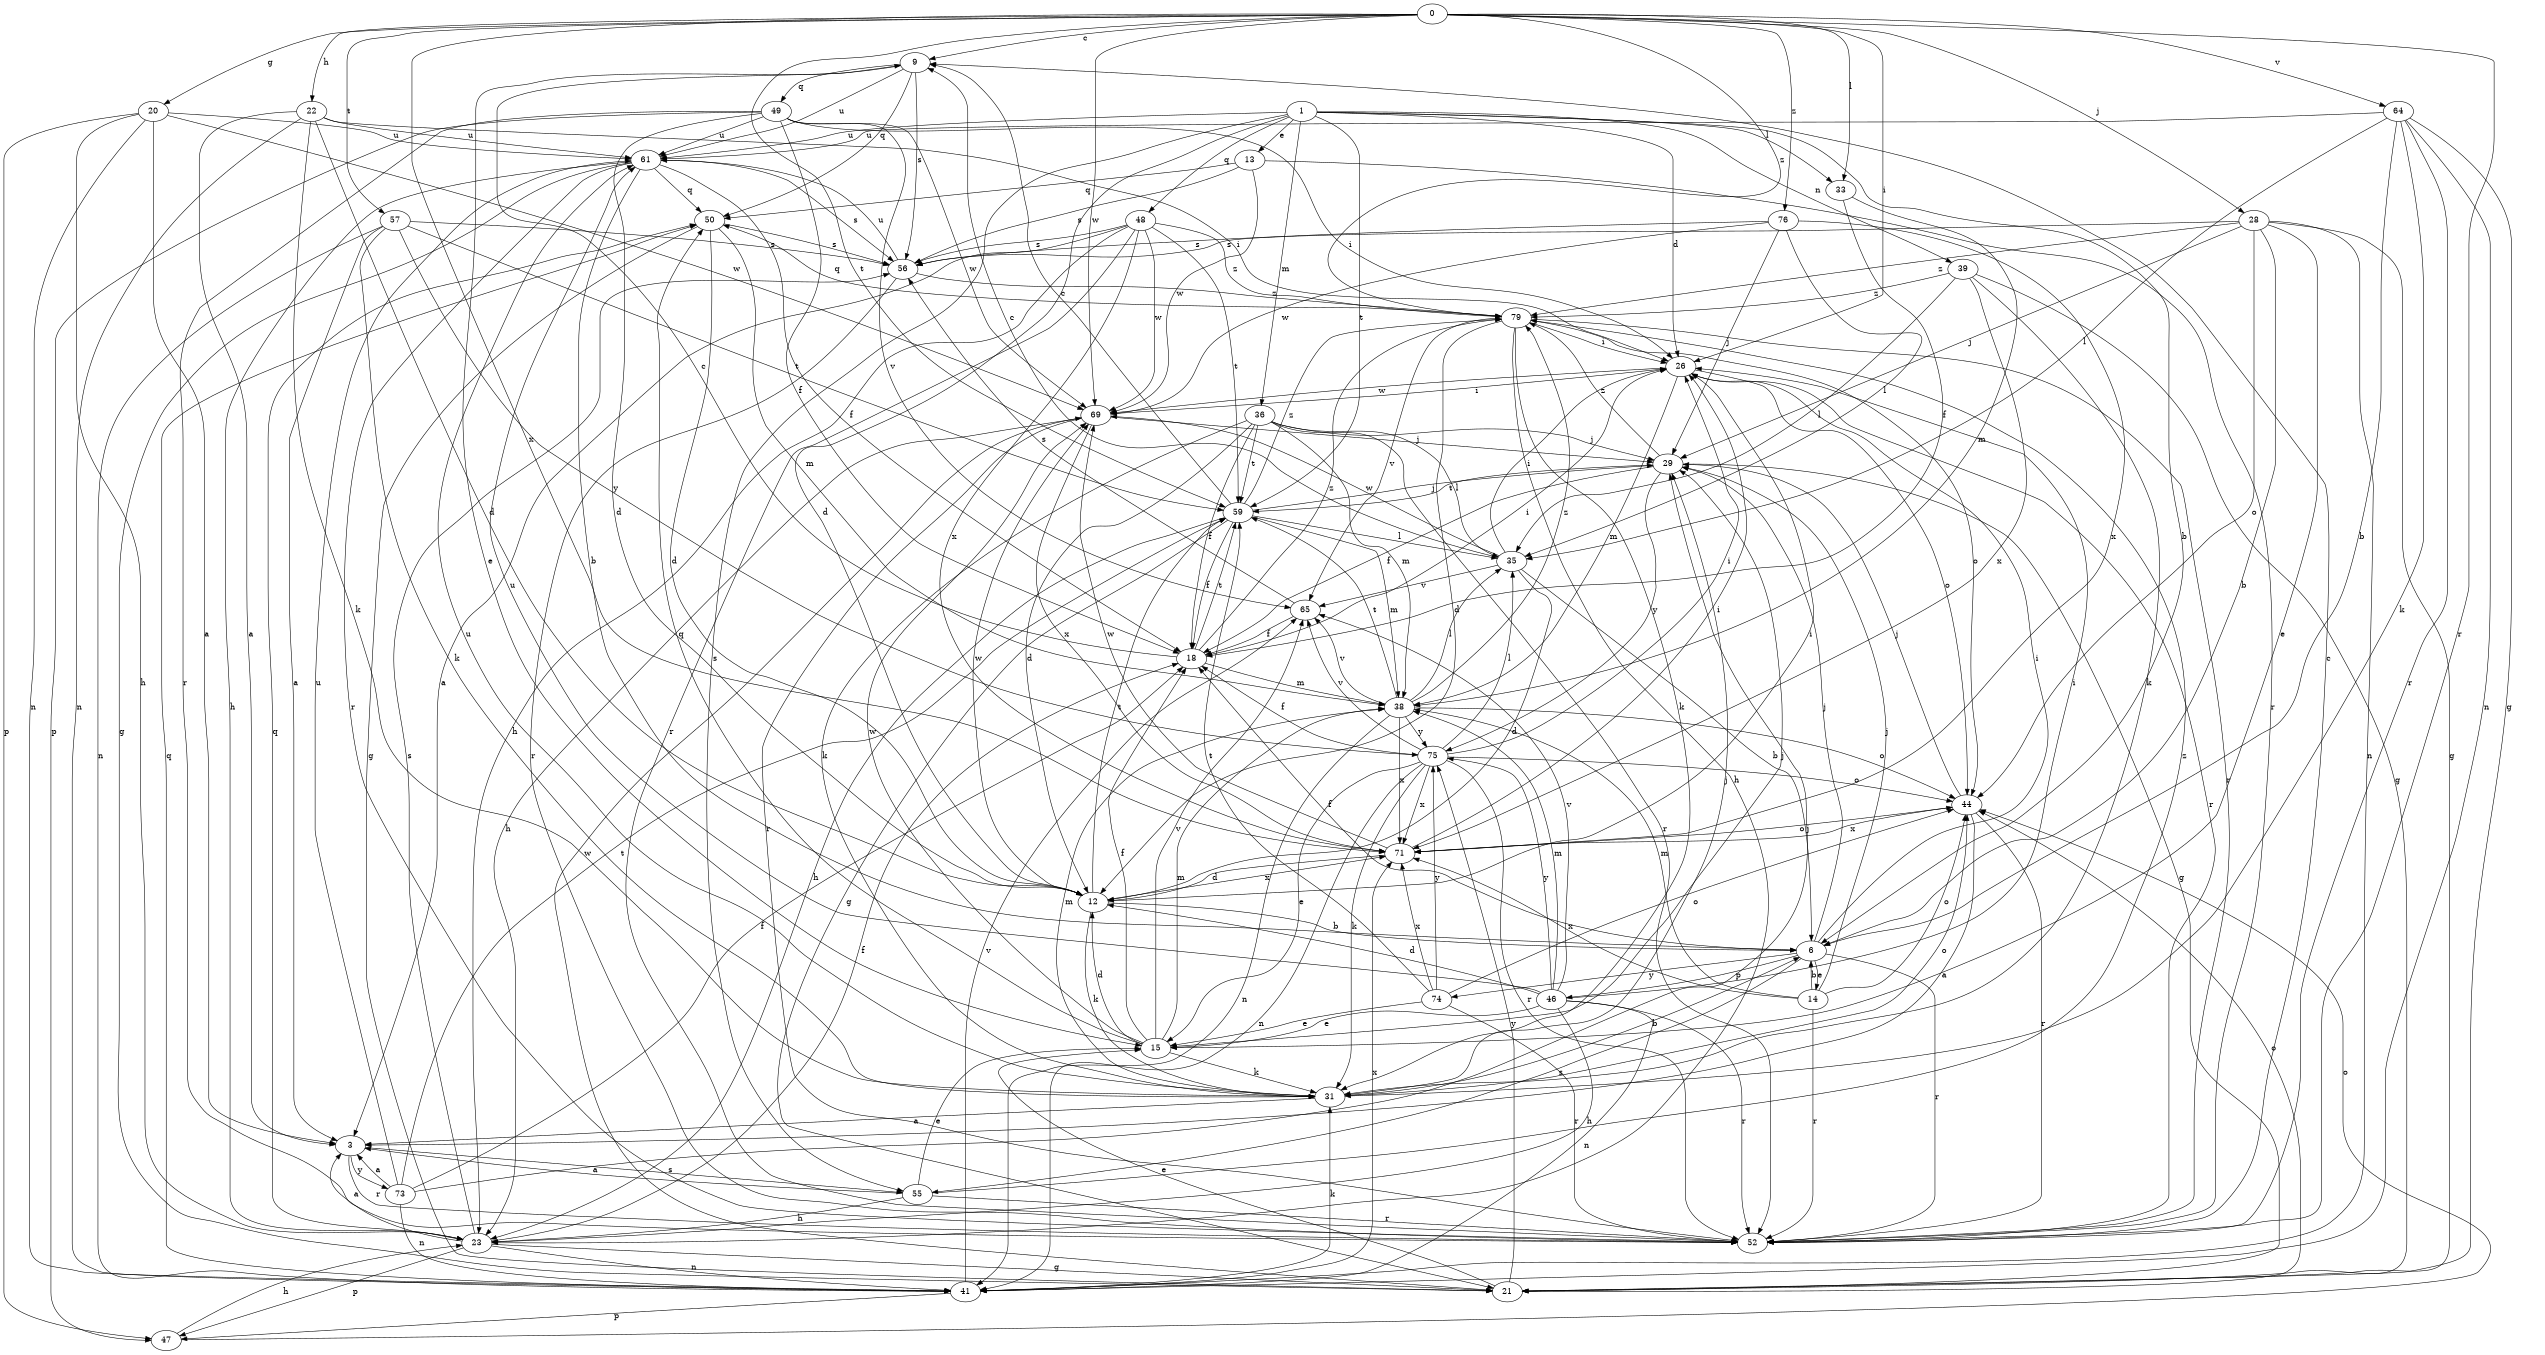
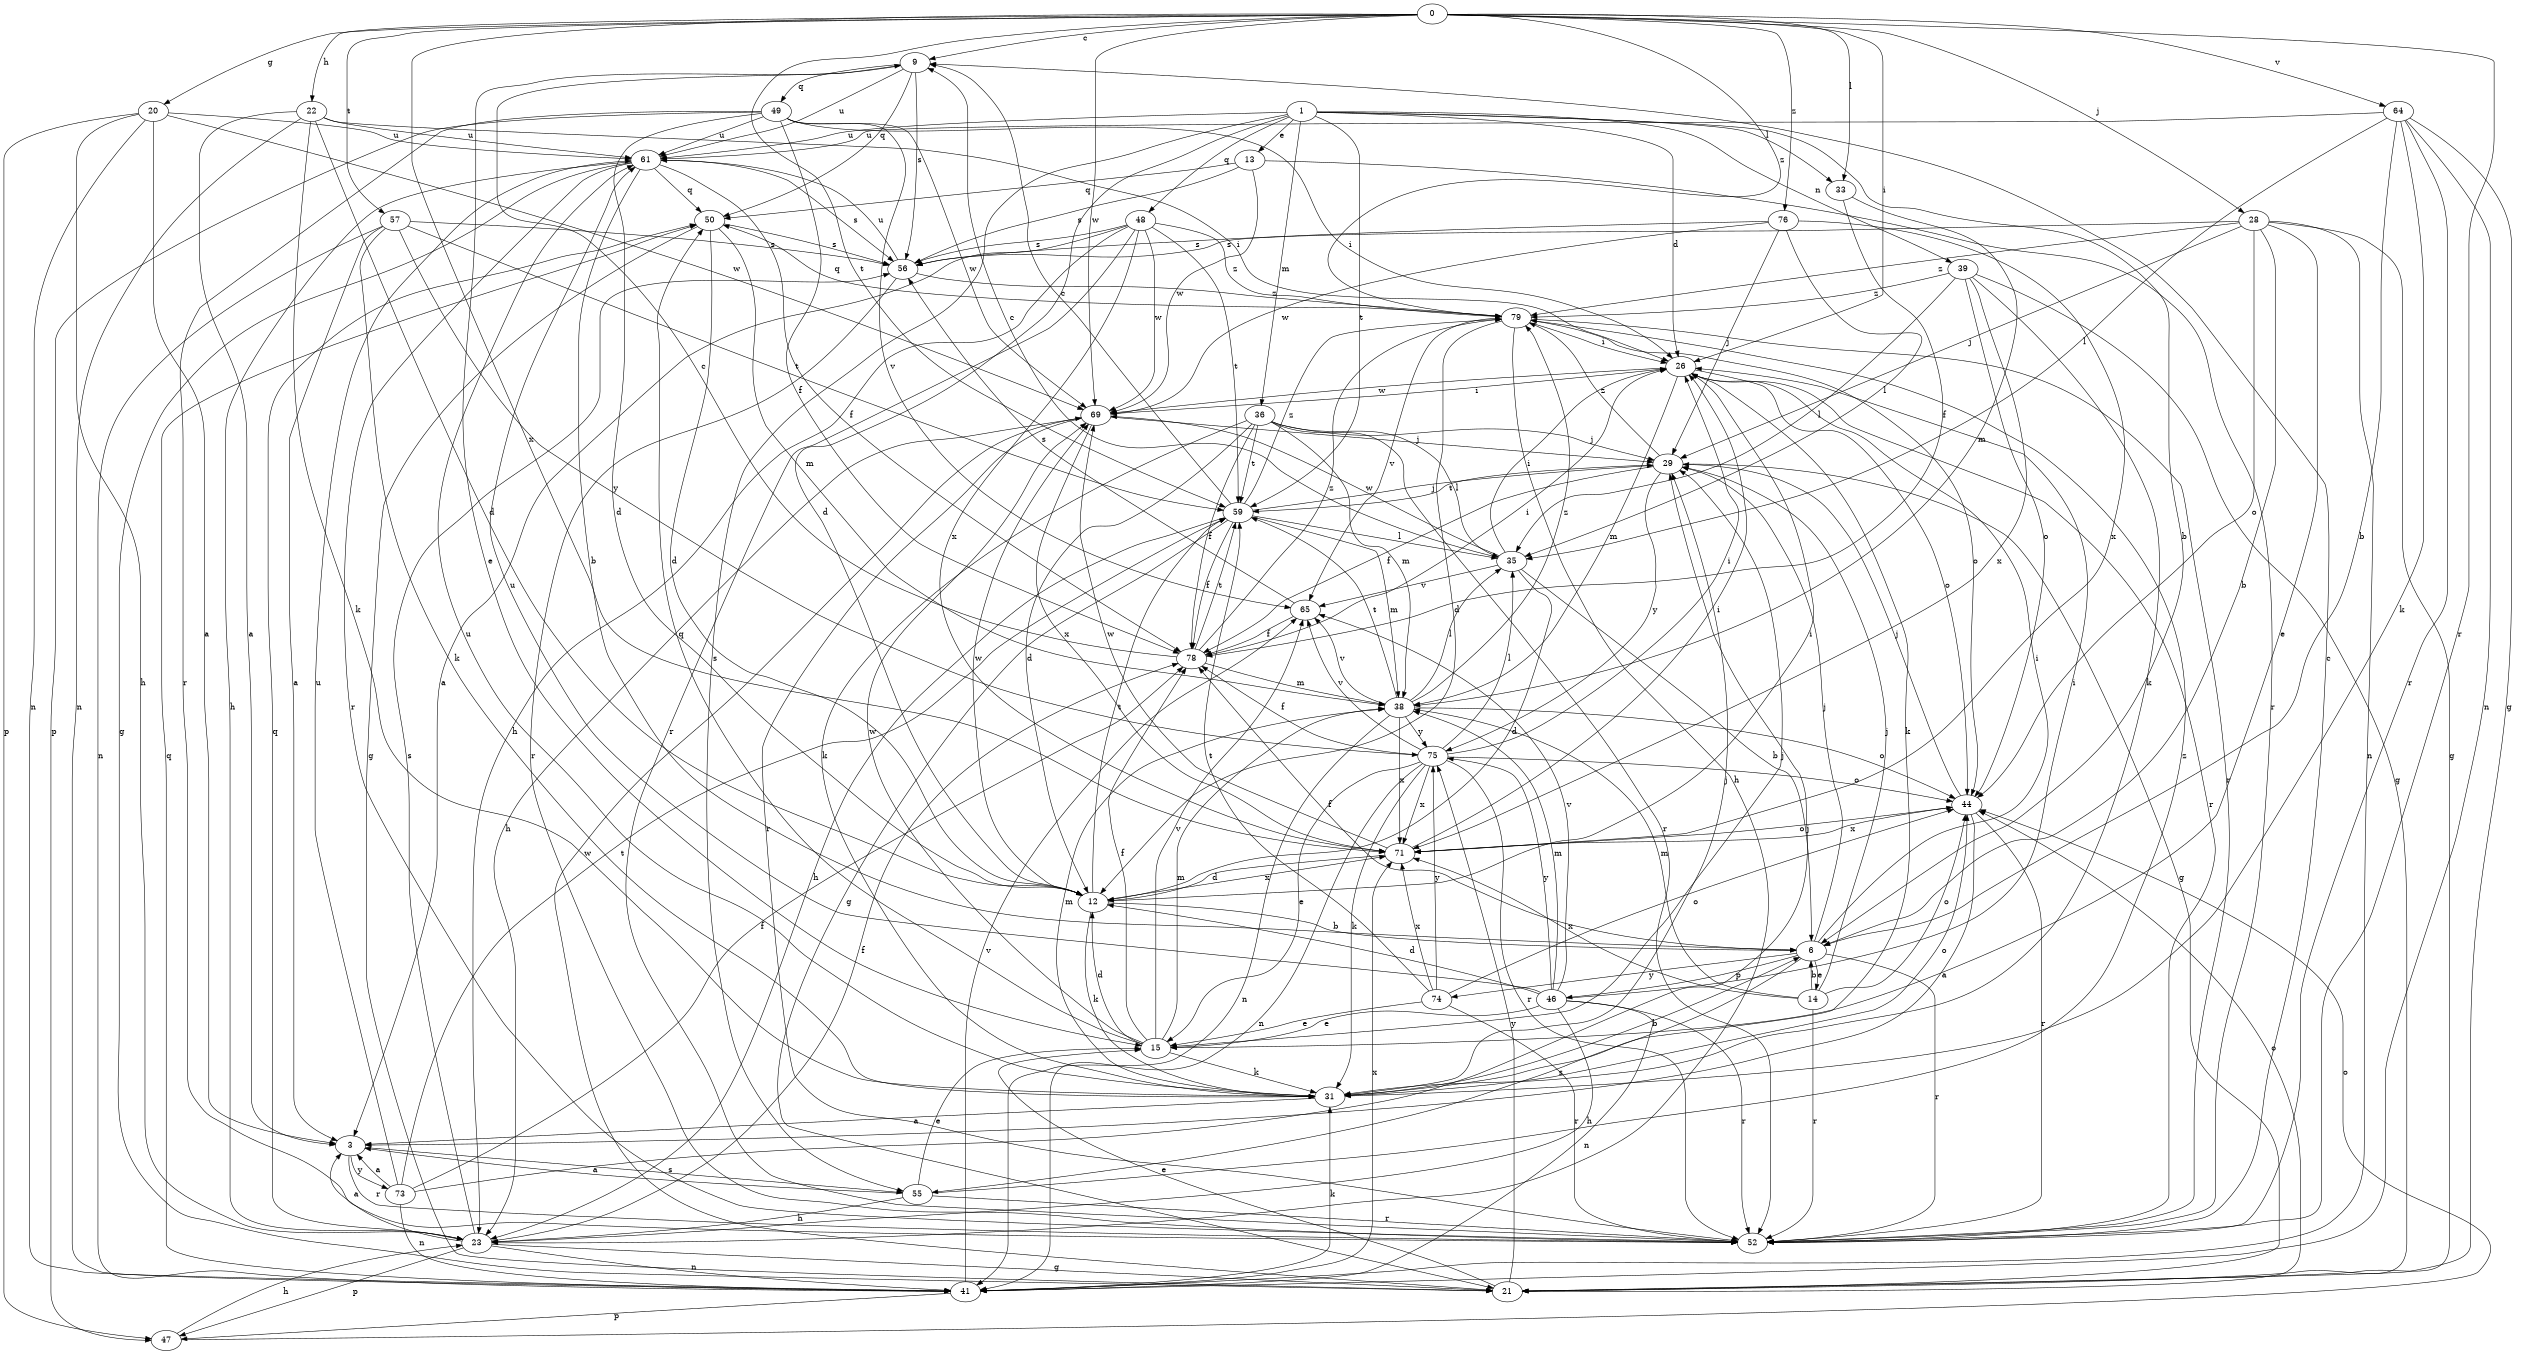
edge "39" -> "44": added, label "o"
node "18": label "18" -> "78"
edge "79" -> "31": now "26" -> "31"
